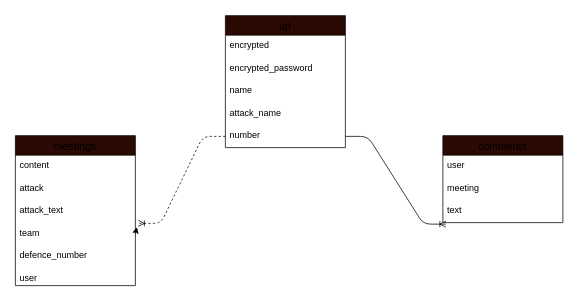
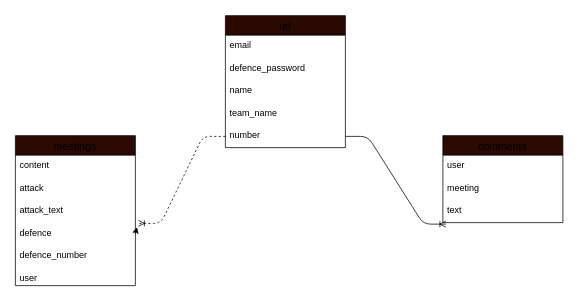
node "encrypted": label "encrypted" -> "email"
node "encrypted_password": label "encrypted_password" -> "defence_password"
node "attack_name": label "attack_name" -> "team_name"
node "team": label "team" -> "defence"
